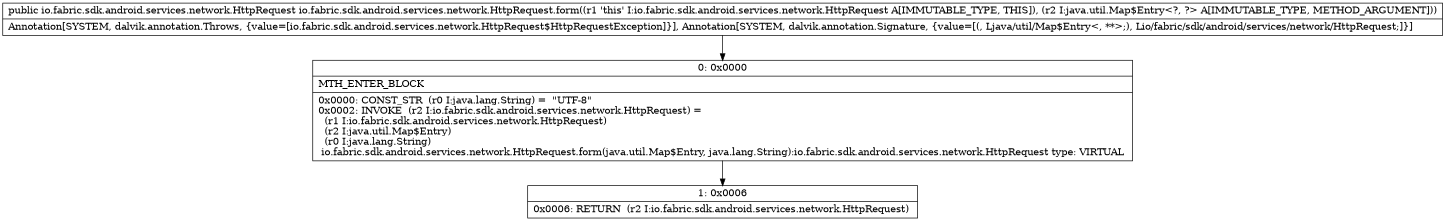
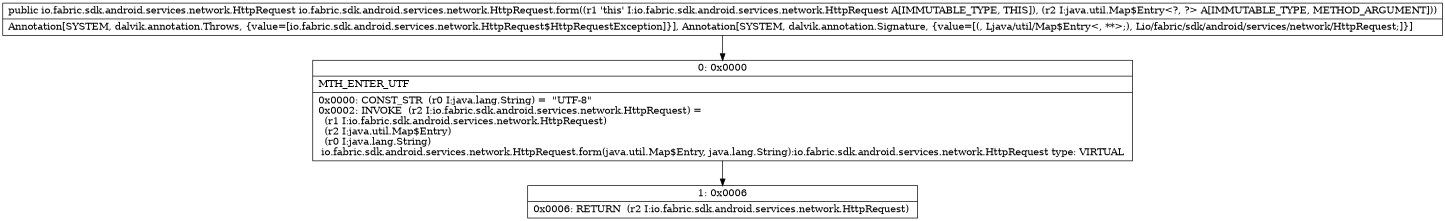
node "0: 0x0000": text "MTH_ENTER_BLOCK" -> "MTH_ENTER_UTF"
